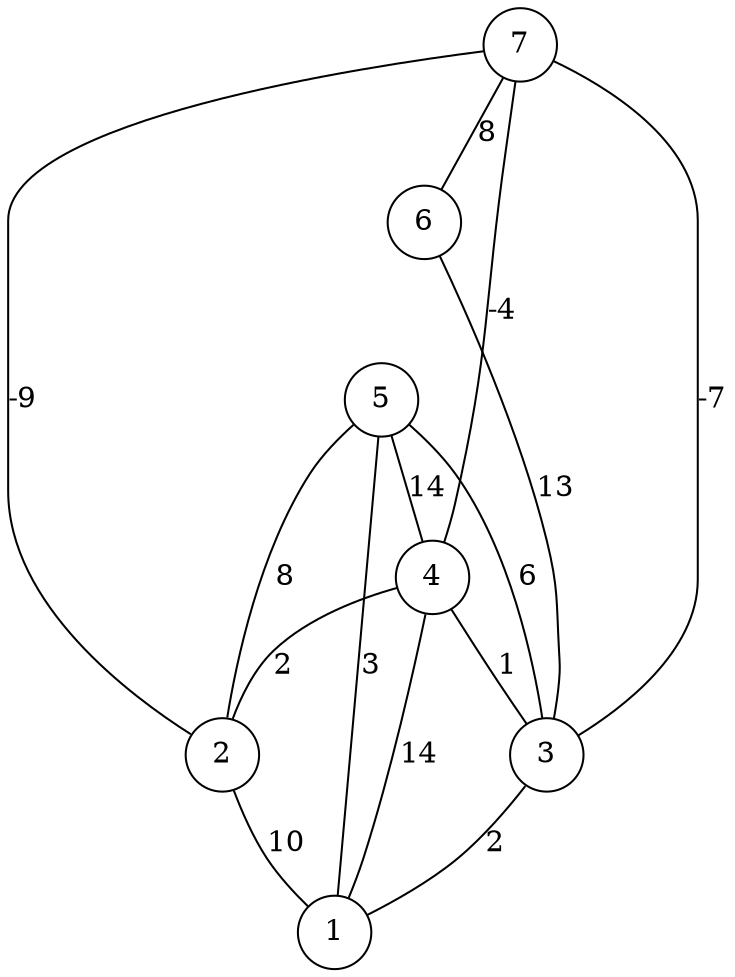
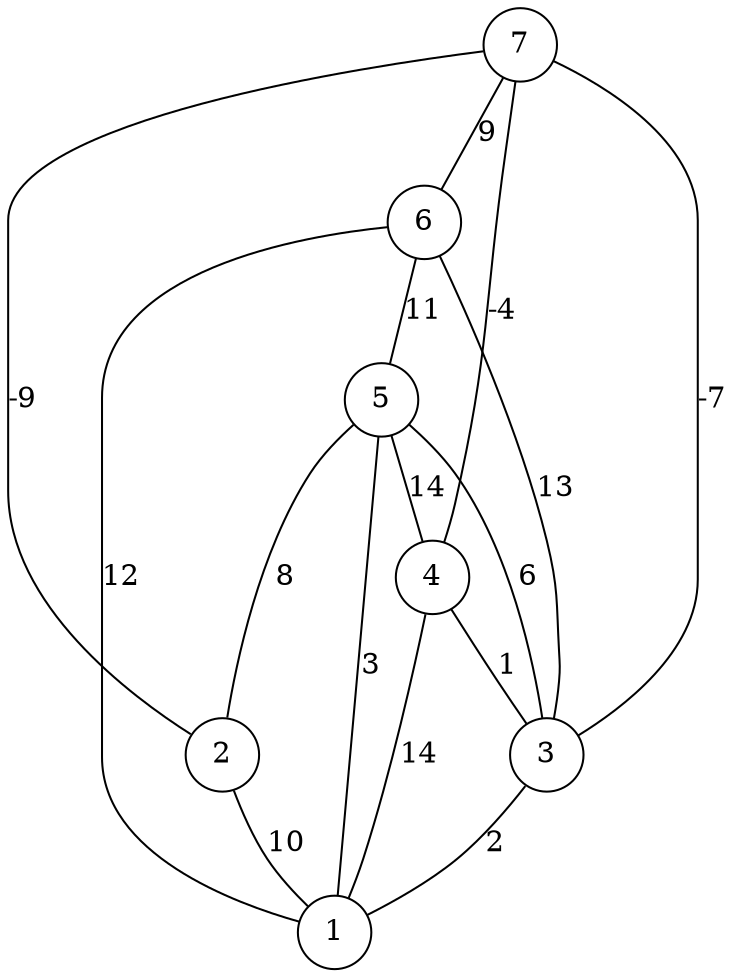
edge "7" -- "6": label "8" -> "9"
edge "6" -- "5": added, label "11"
edge "6" -- "1": added, label "12"
edge "4" -- "2": removed, label "2"
